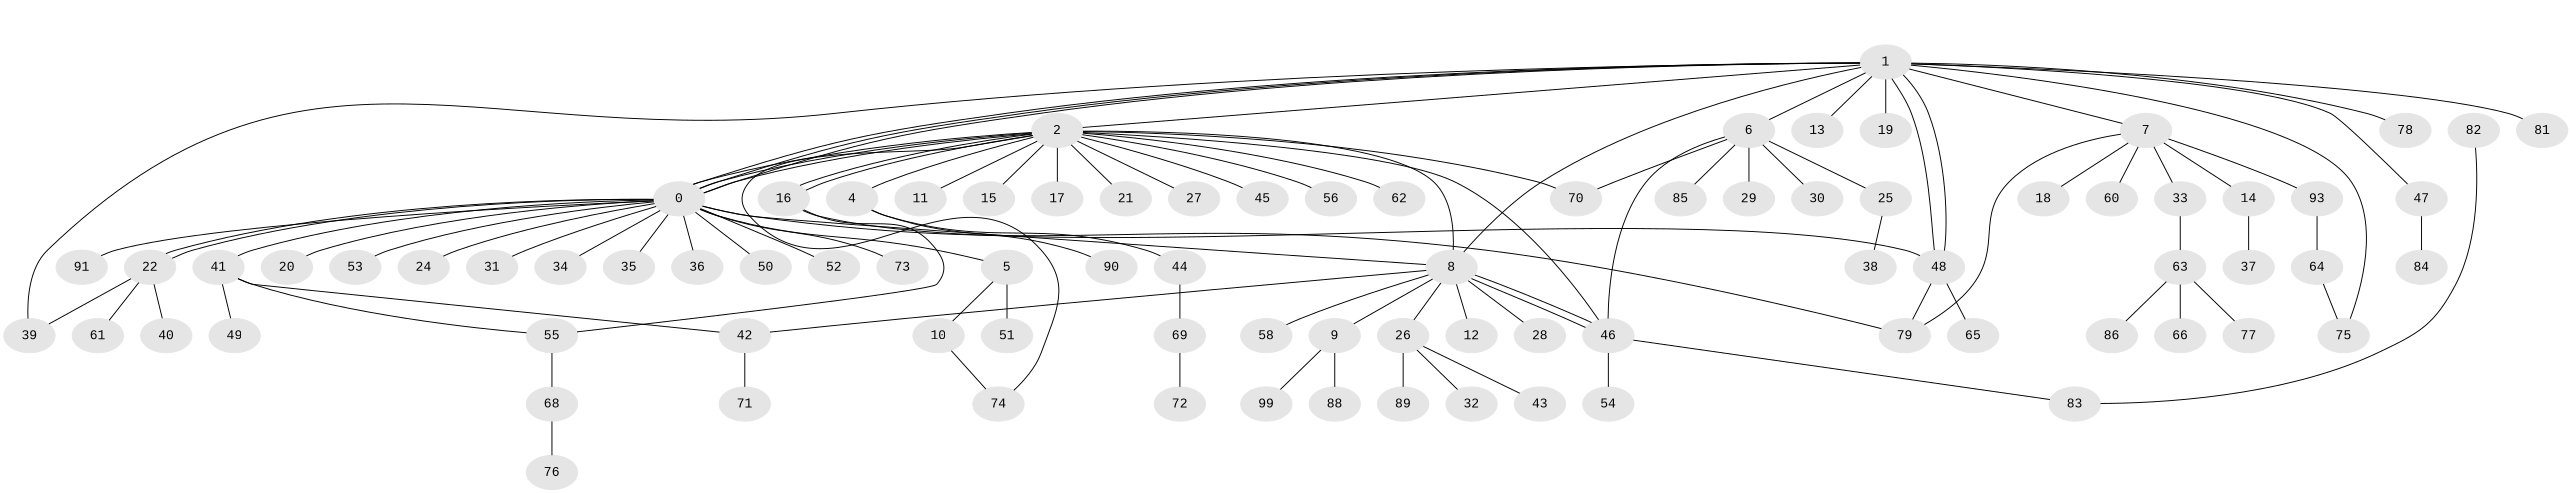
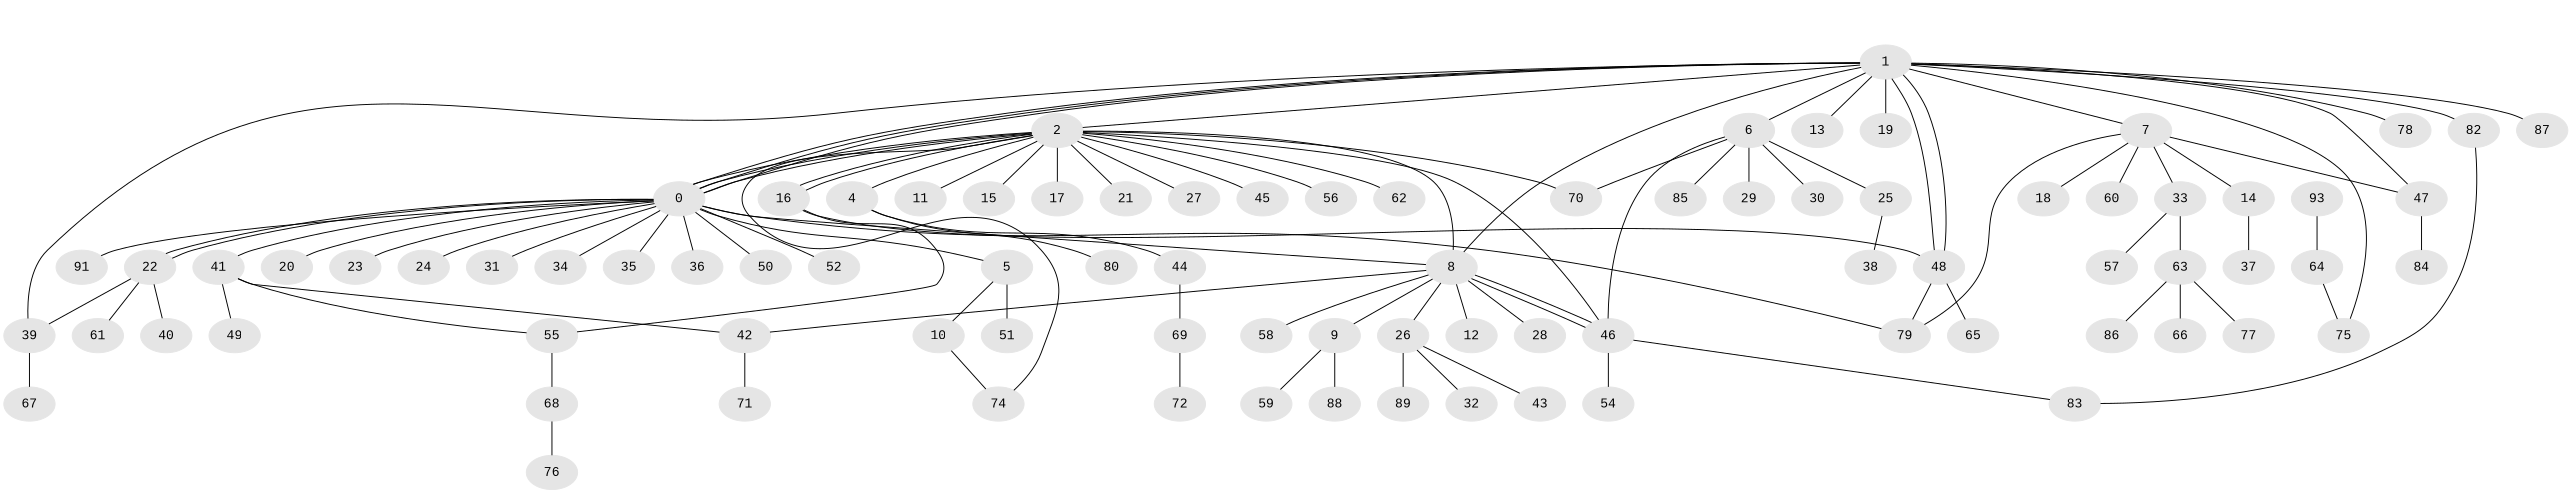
edge "1" -- "82": added
node "81": label "81" -> "87"
edge "7" -- "93": now "7" -- "47"
node "53": label "53" -> "23"
node "73": removed
node "90": label "90" -> "80"
node "57": added
node "67": added
node "99": label "99" -> "59"
